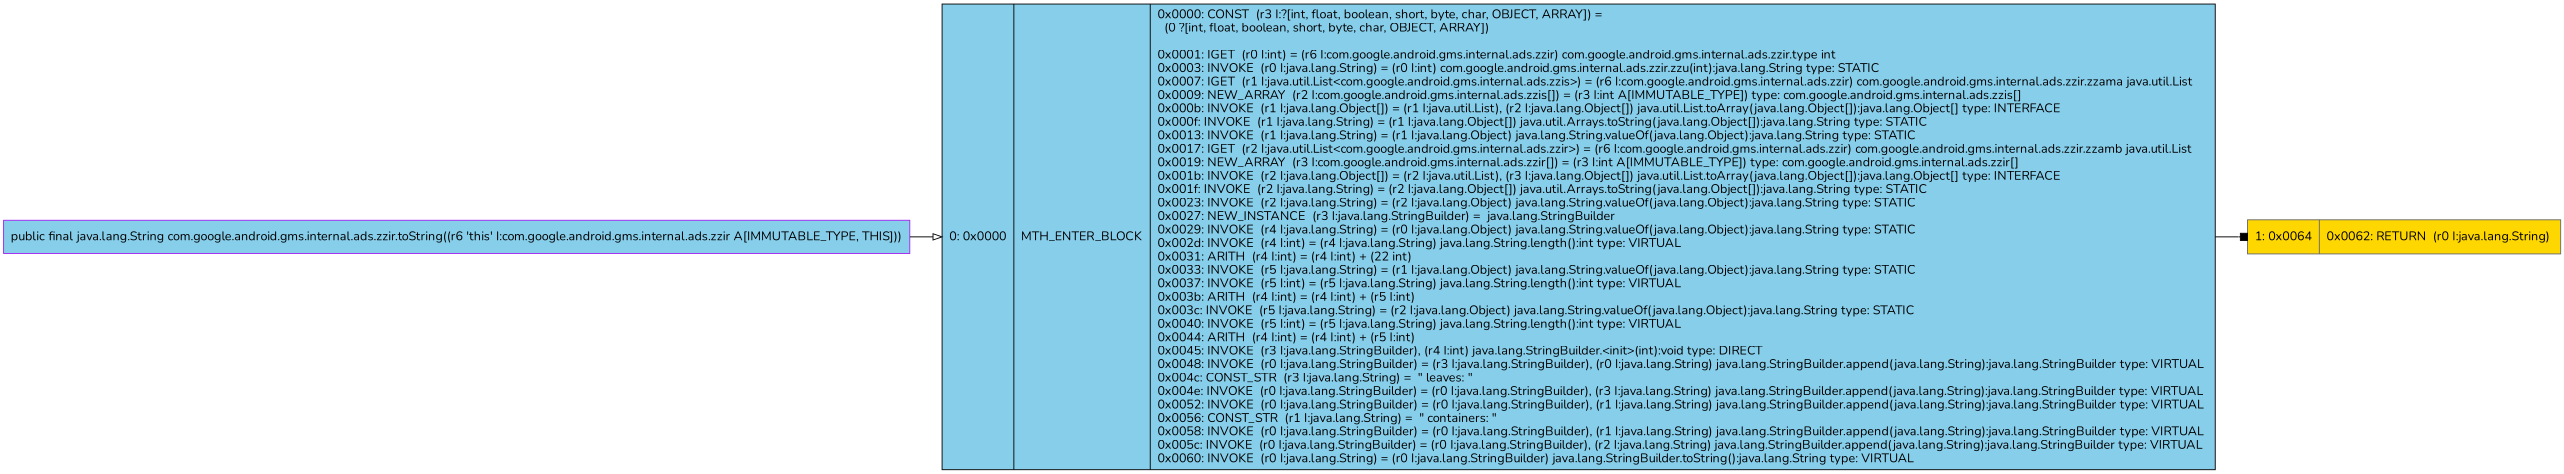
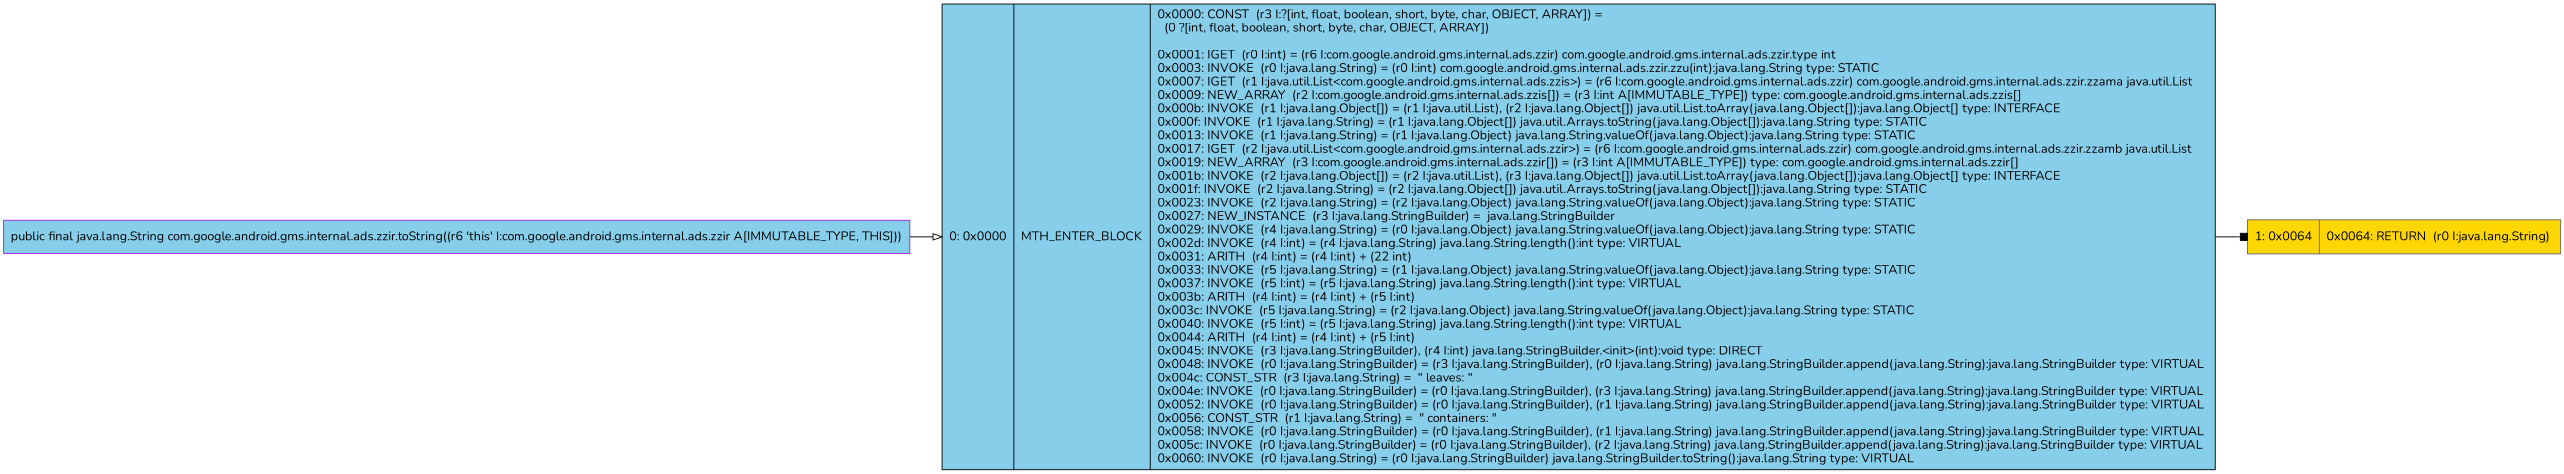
node "1: 0x0064": text "0x0062: RETURN  (r0 I:java.lang.String)" -> "0x0064: RETURN  (r0 I:java.lang.String)"
